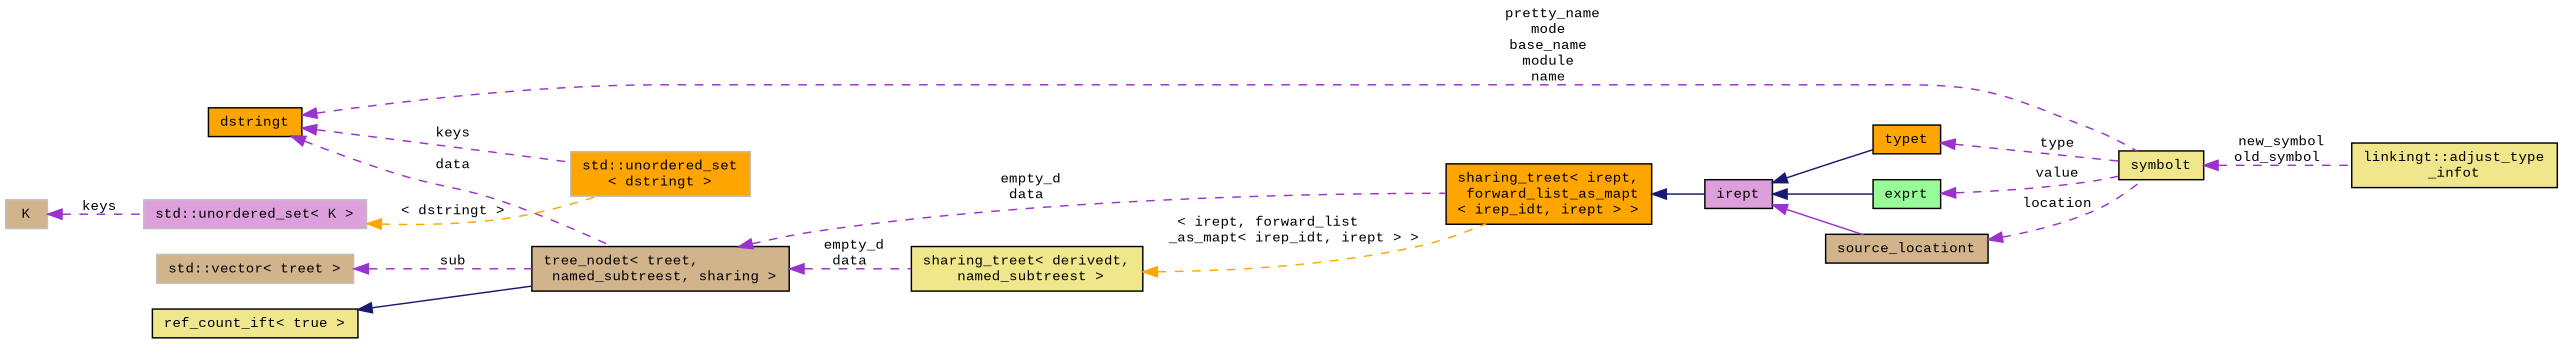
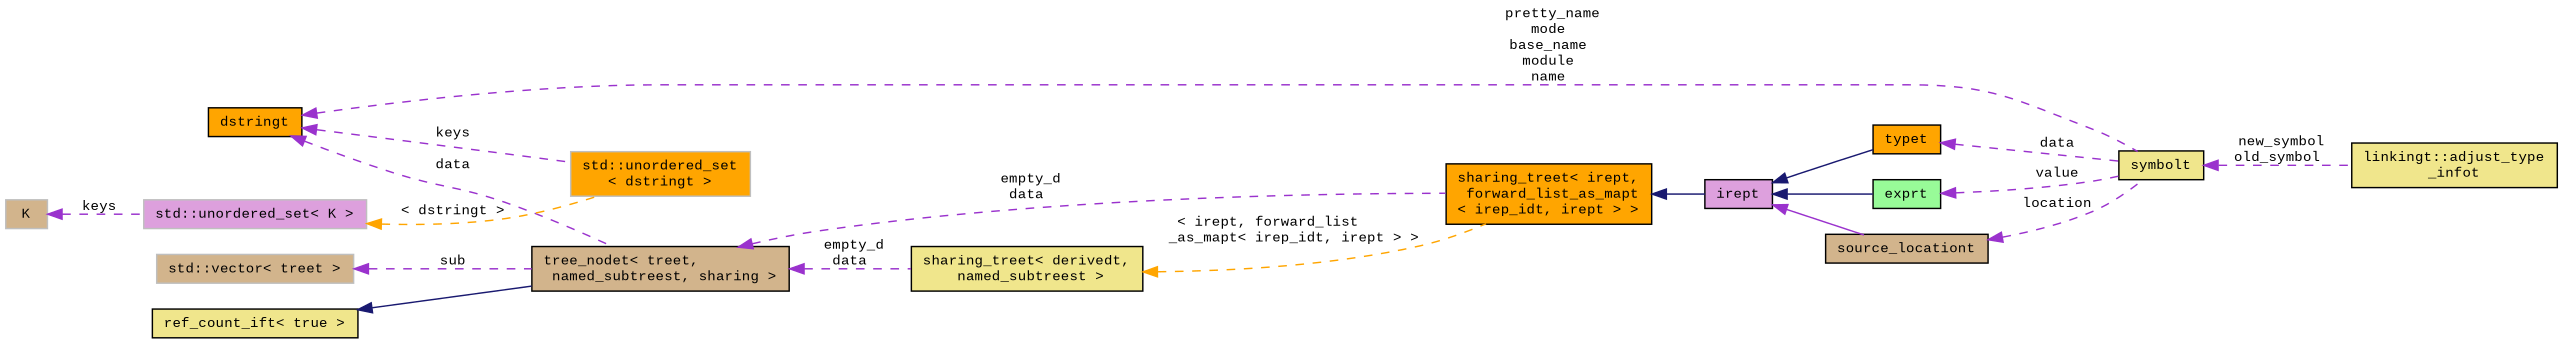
edge "symbolt" -> "typet": label " type" -> " data"
